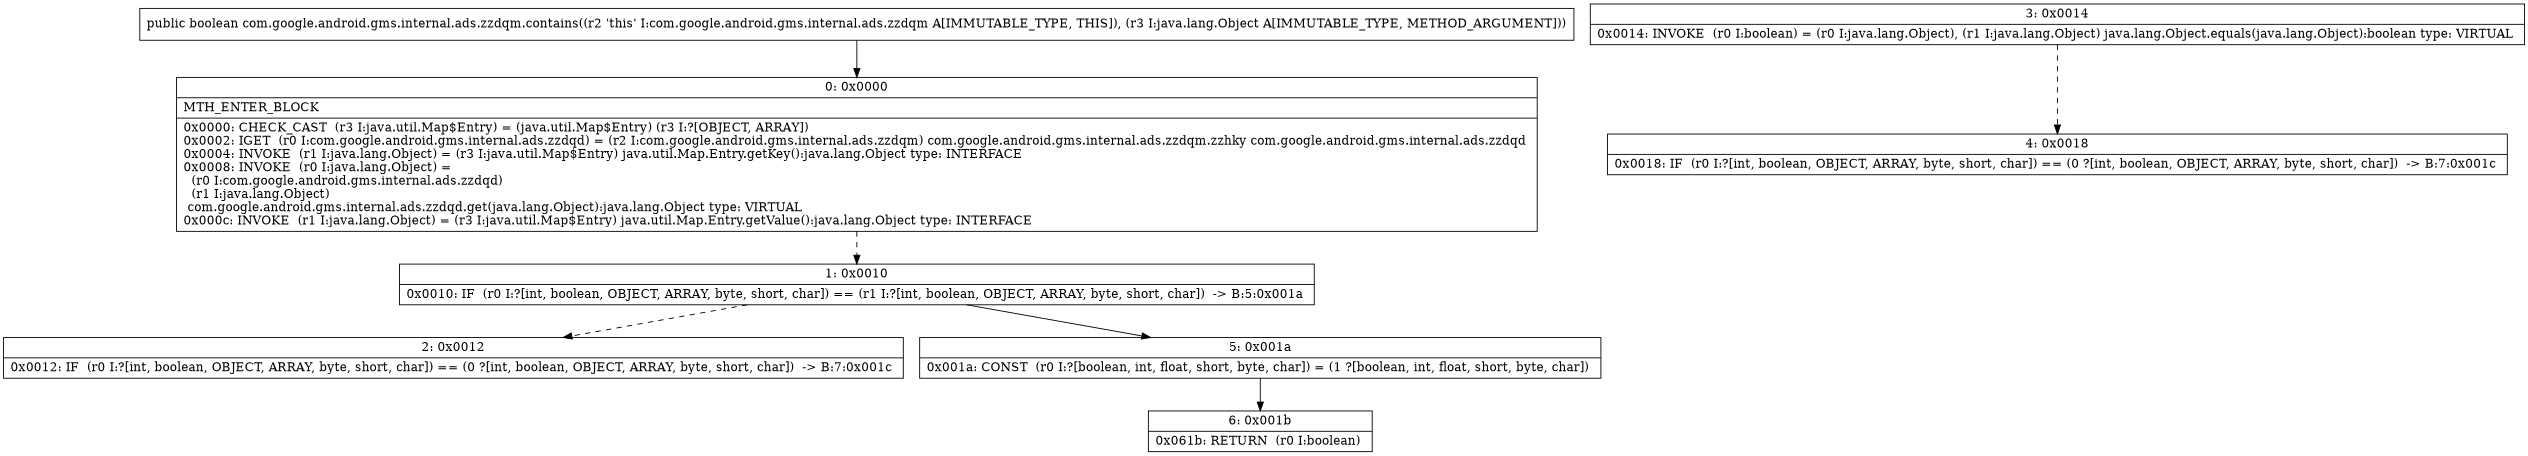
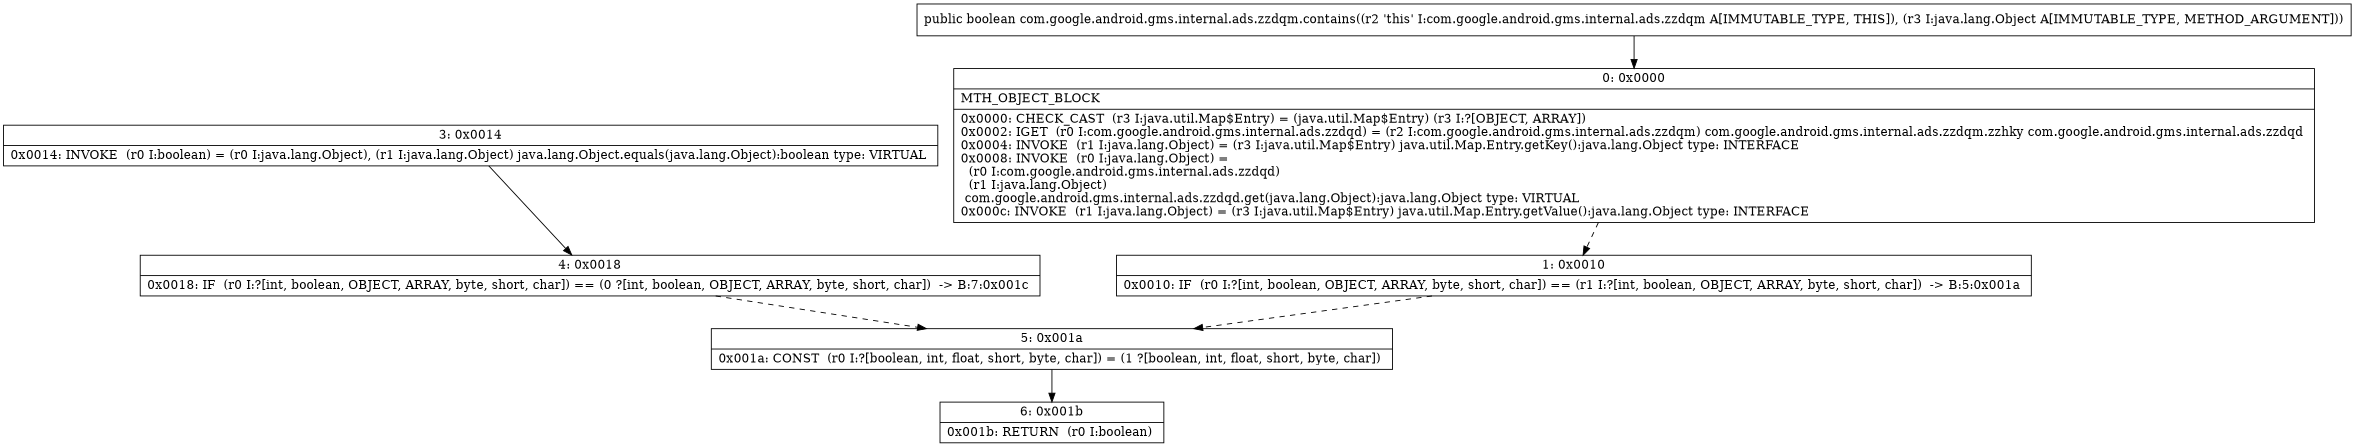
edge "3: 0x0014" -> "4: 0x0018": style dashed -> solid
node "0: 0x0000": text "MTH_ENTER_BLOCK" -> "MTH_OBJECT_BLOCK"
edge "4: 0x0018" -> "5: 0x001a": added
edge "1: 0x0010" -> "5: 0x001a": style solid -> dashed
node "2: 0x0012": removed
node "6: 0x001b": text "0x061b: RETURN  (r0 I:boolean)" -> "0x001b: RETURN  (r0 I:boolean)"
